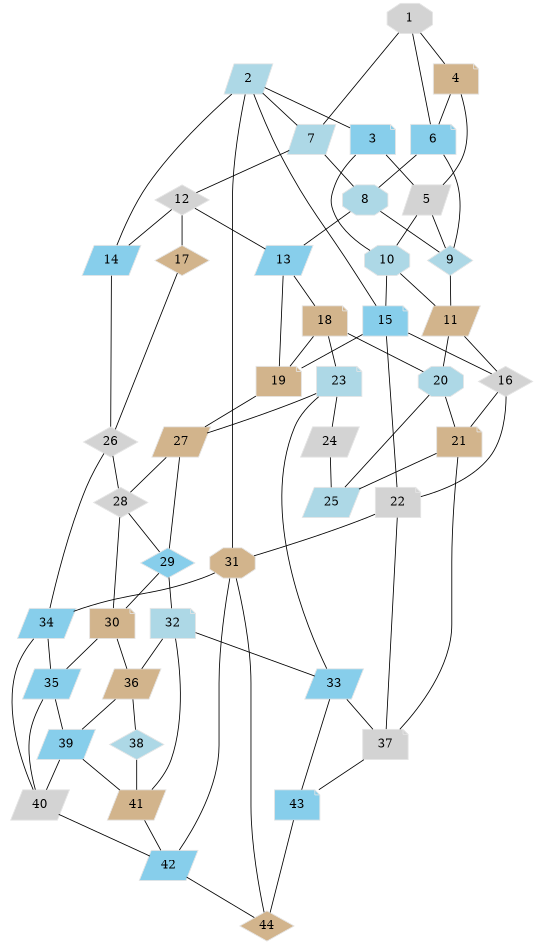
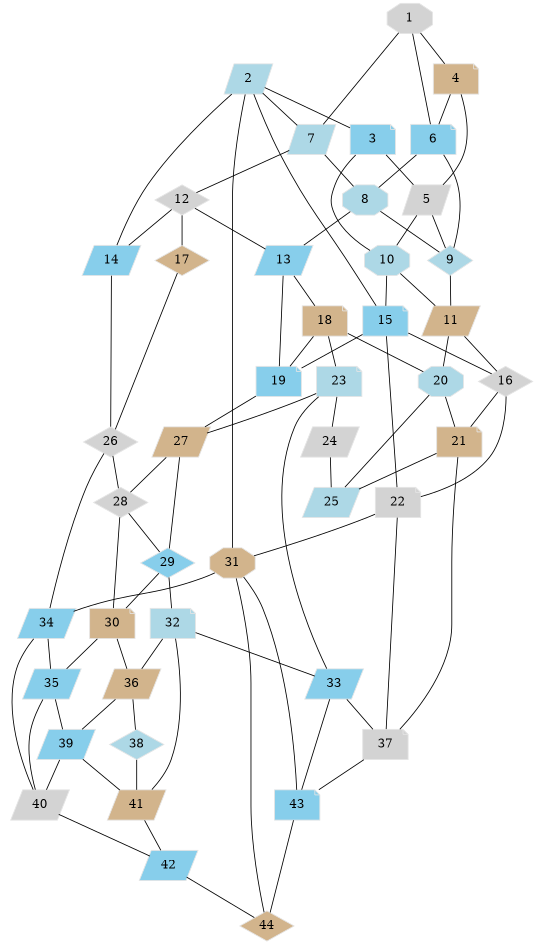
node "19": fillcolor tan -> skyblue
edge "31" -- "42": now "31" -- "43"
